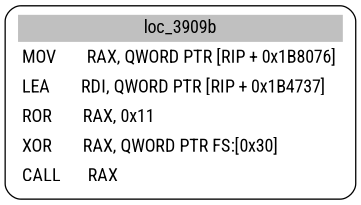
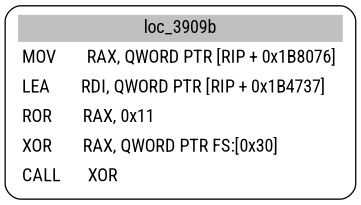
node "loc_3909b": text "CALL       RAX" -> "CALL       XOR"
